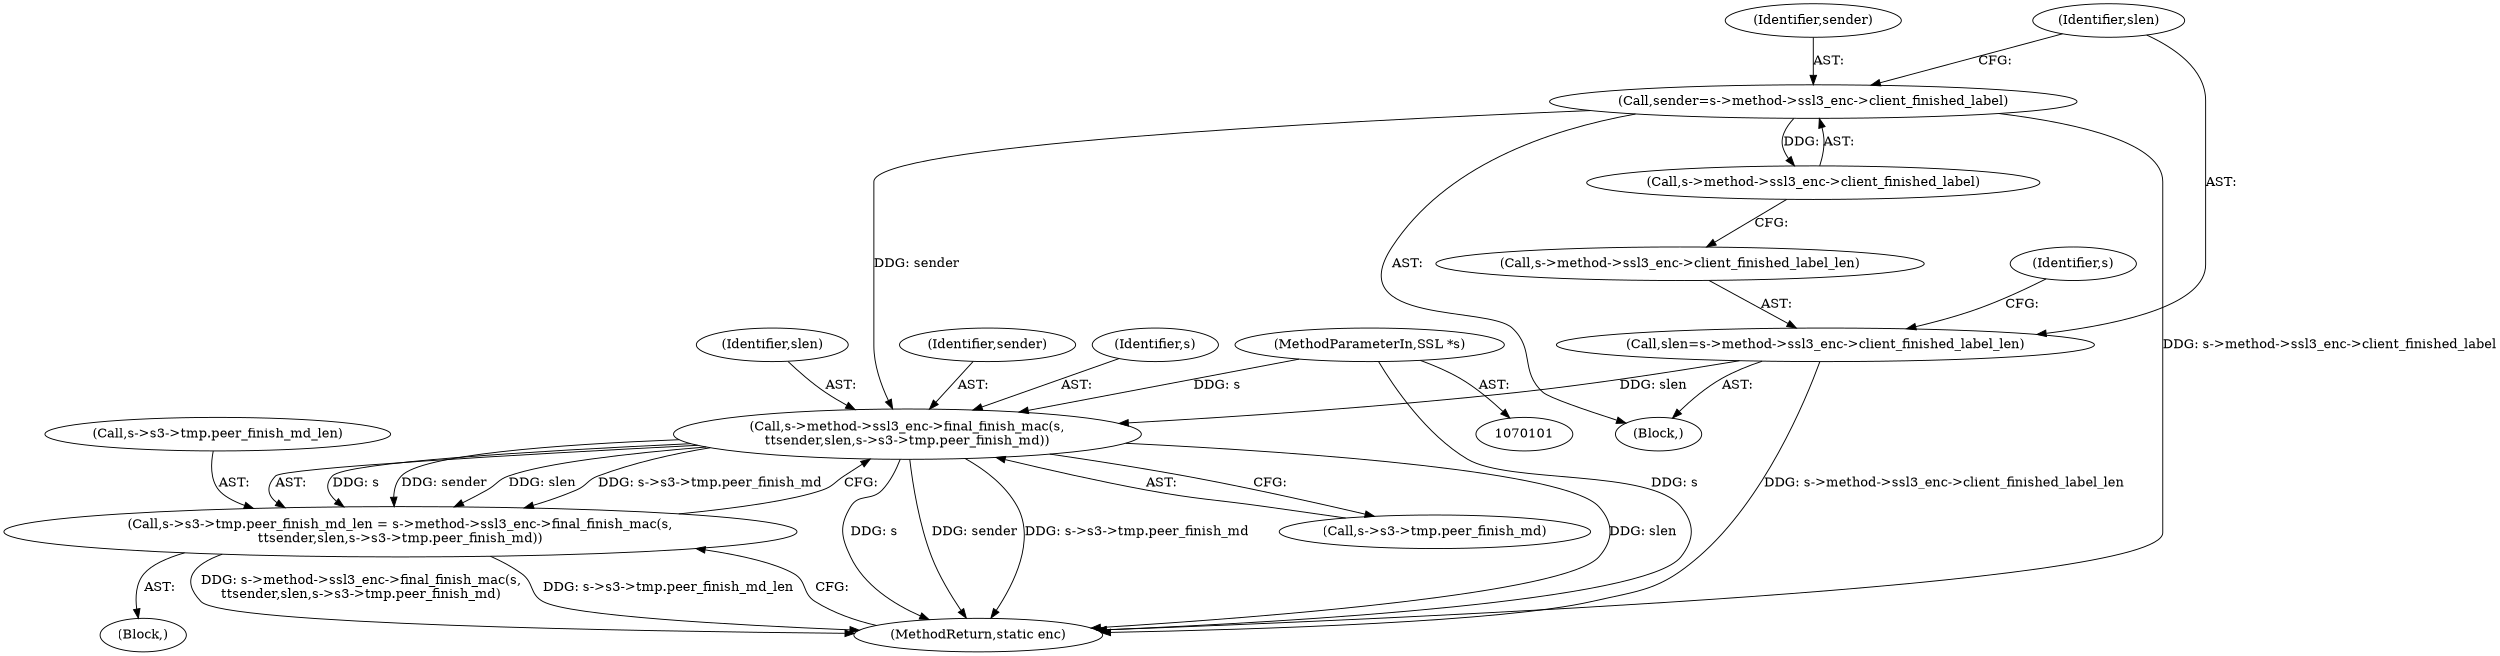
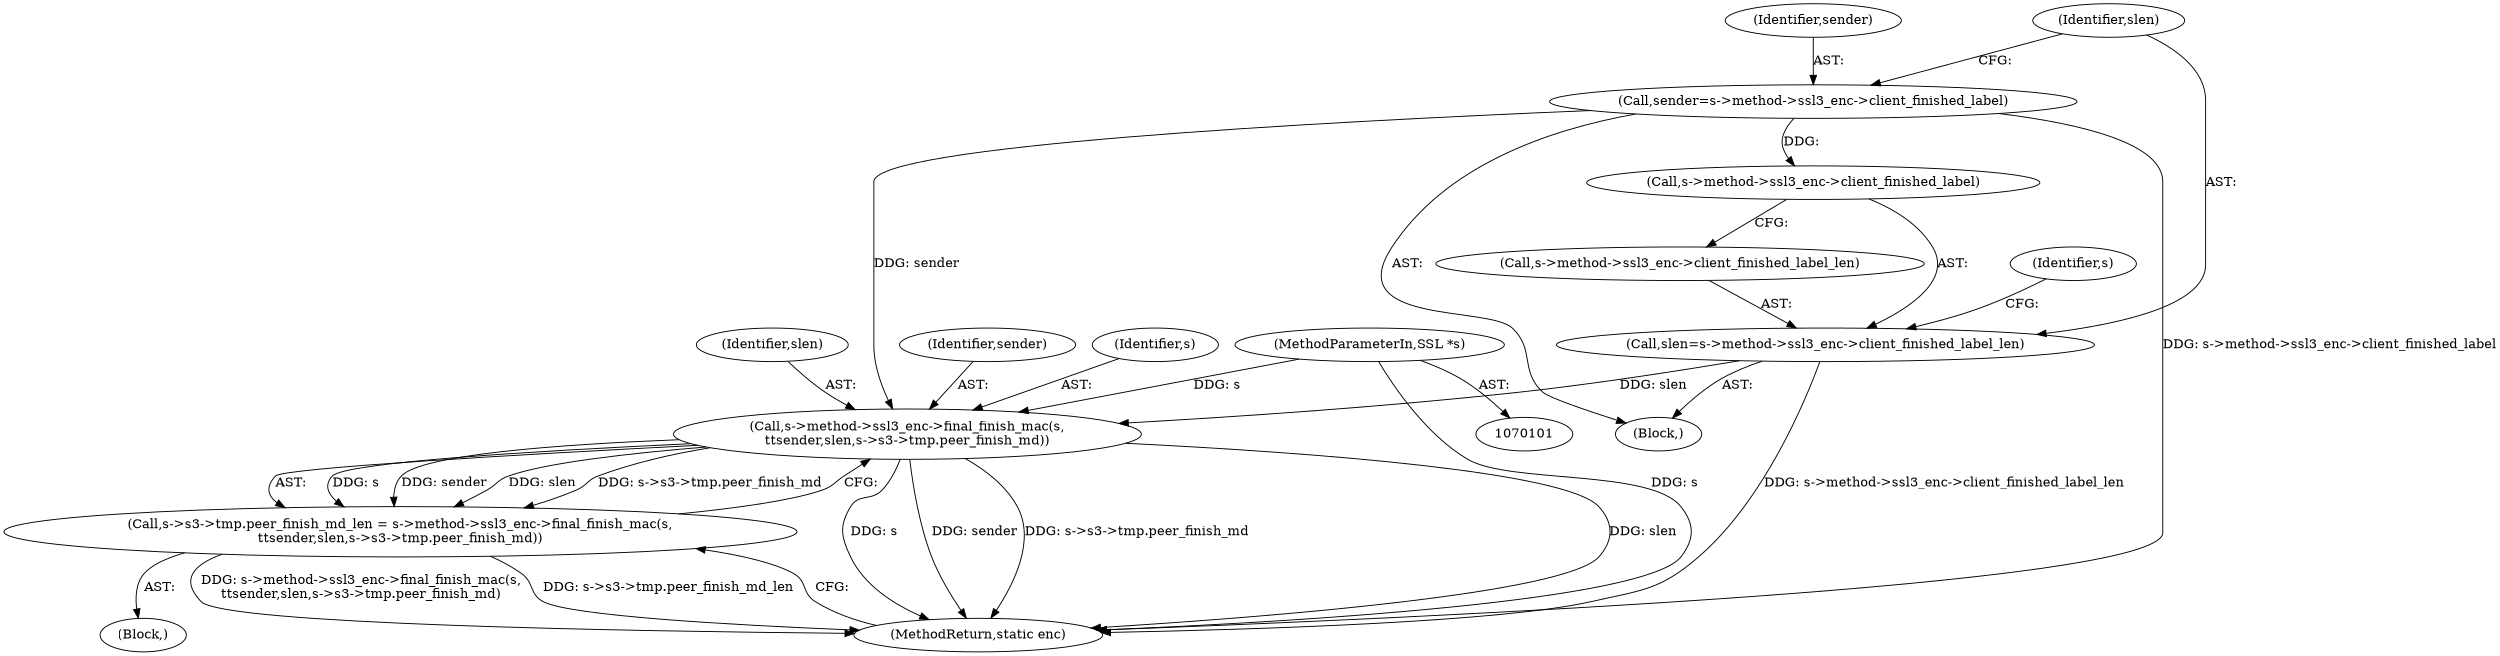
edge "(Call,s->method->ssl3_enc->client_finished_label)" -> "(Call,sender=s->method->ssl3_enc->client_finished_label)": now "(Call,s->method->ssl3_enc->client_finished_label)" -> "(Call,slen=s->method->ssl3_enc->client_finished_label_len)"
node "(Call,s->s3->tmp.peer_finish_md_len)": removed
node "(Call,s->s3->tmp.peer_finish_md)": removed
